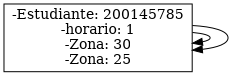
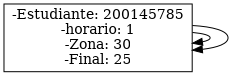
node "-Estudiante: 200145785 -horario: 1 -Zona: 30 -Zona: 25": label "-Estudiante: 200145785 -horario: 1 -Zona: 30 -Zona: 25" -> "-Estudiante: 200145785 -horario: 1 -Zona: 30 -Final: 25"
